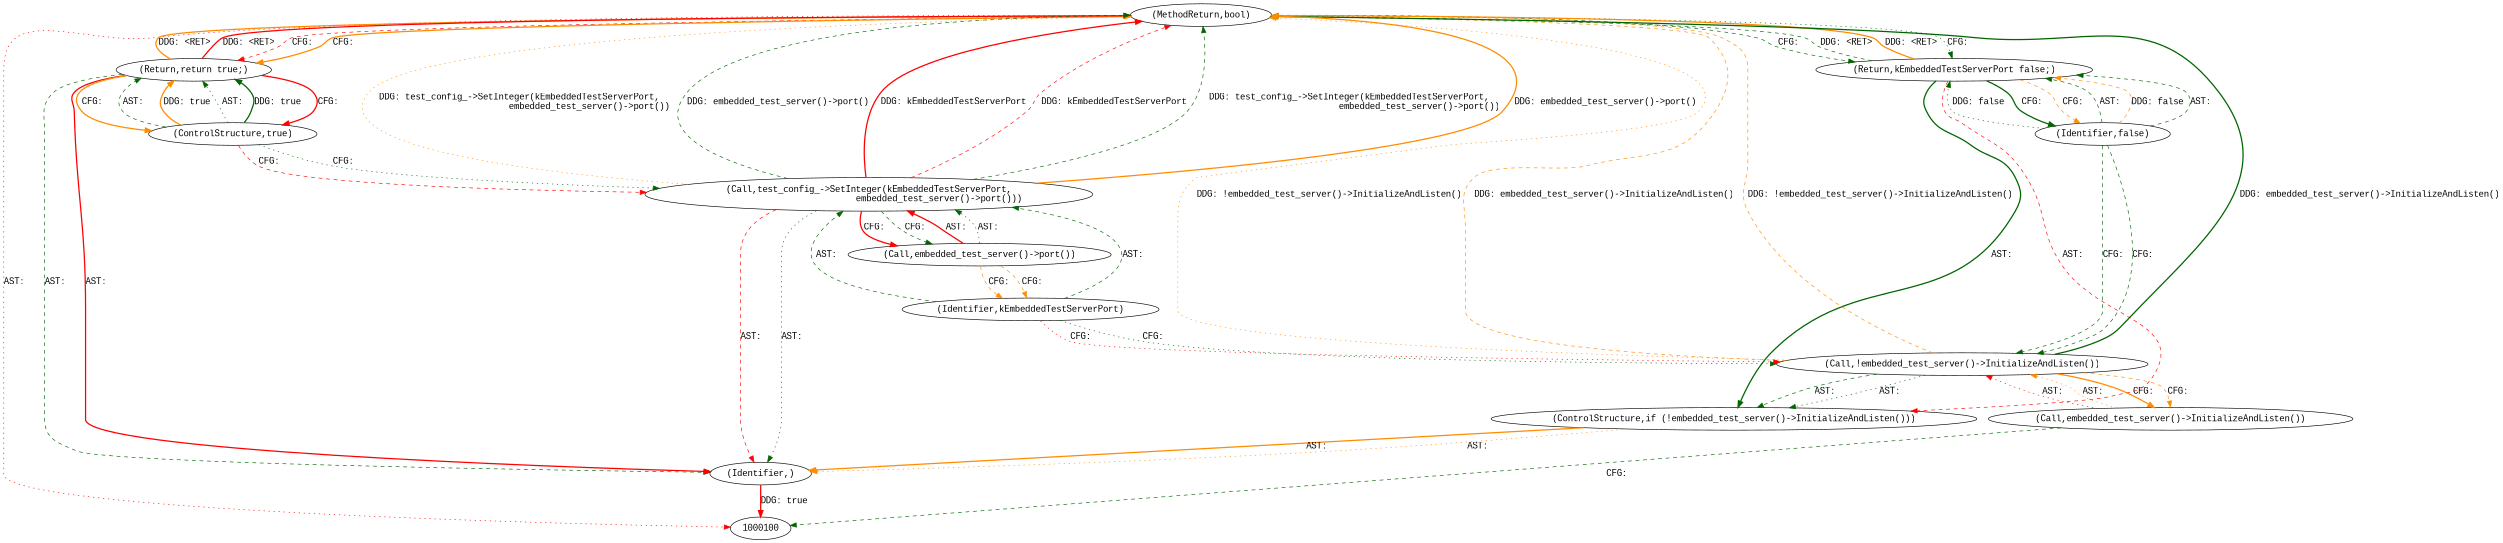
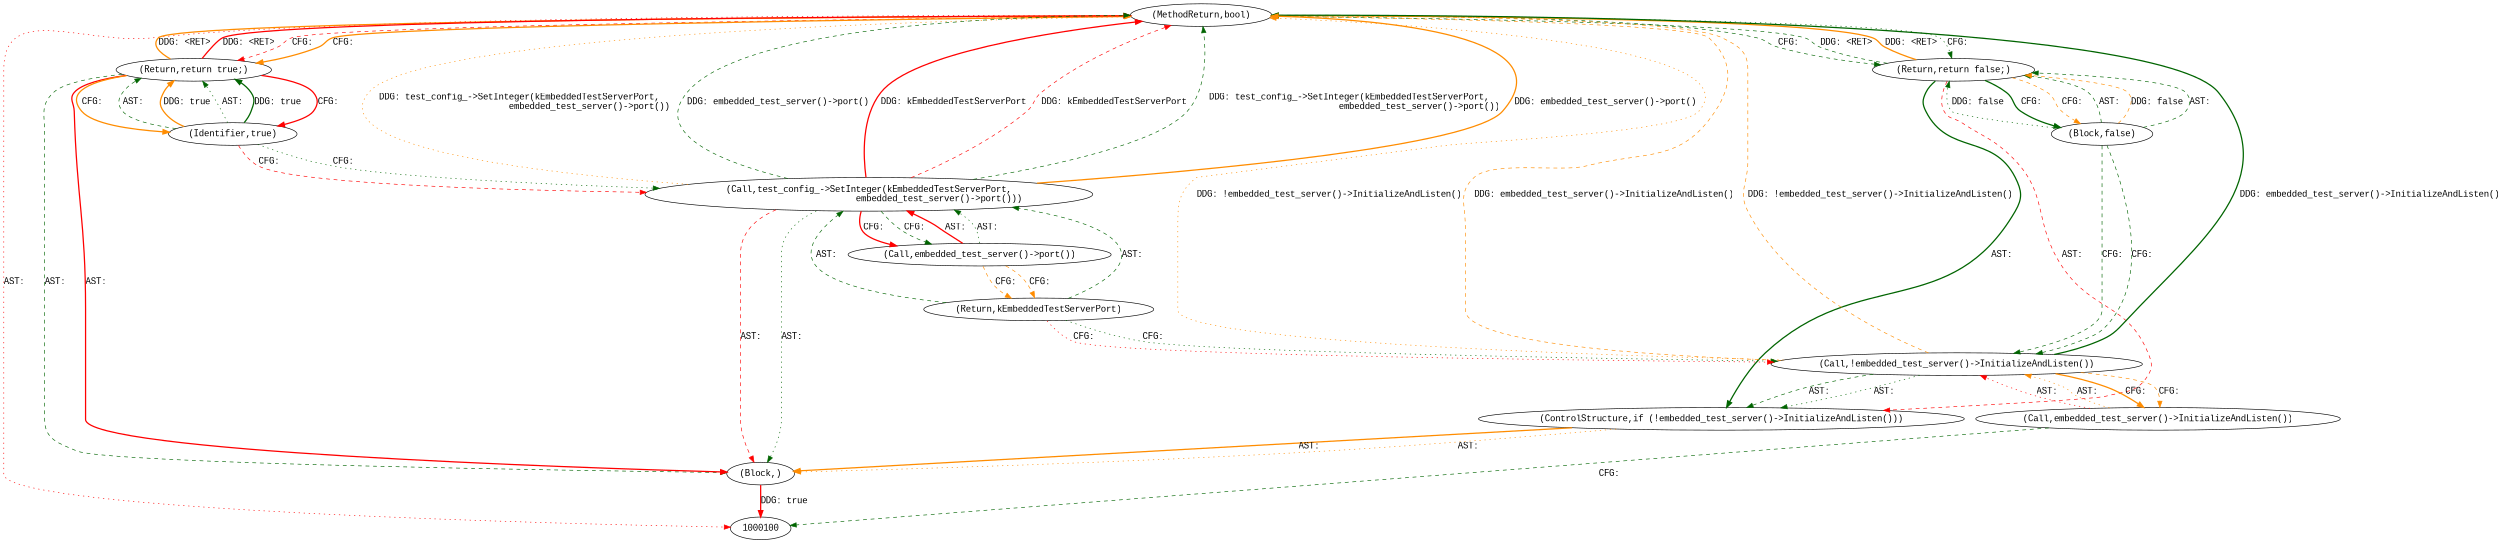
node "(Return,kEmbeddedTestServerPort false;)": label "(Return,kEmbeddedTestServerPort false;)" -> "(Return,return false;)"
node "(ControlStructure,true)": label "(ControlStructure,true)" -> "(Identifier,true)"
node "(Identifier,false)": label "(Identifier,false)" -> "(Block,false)"
node "(Identifier,kEmbeddedTestServerPort)": label "(Identifier,kEmbeddedTestServerPort)" -> "(Return,kEmbeddedTestServerPort)"
node "(Identifier,)": label "(Identifier,)" -> "(Block,)"
